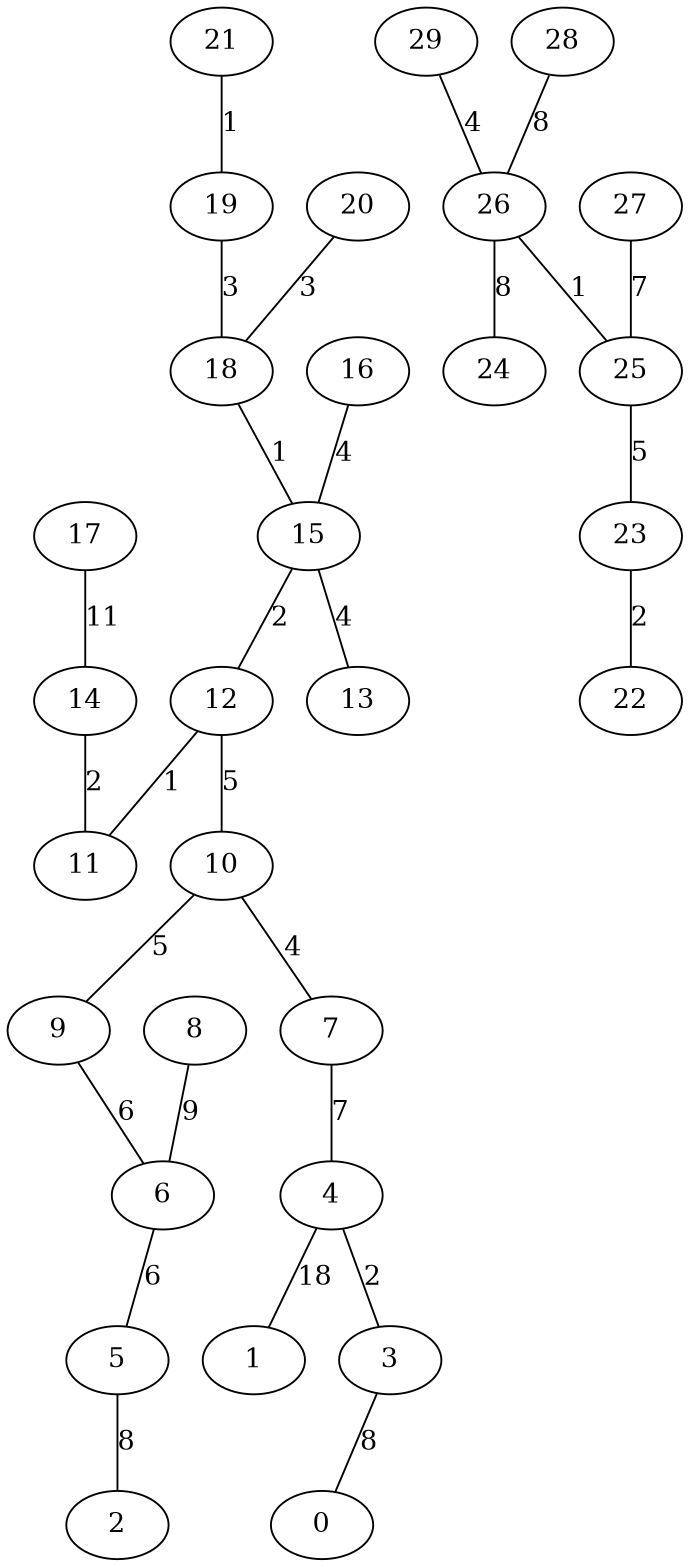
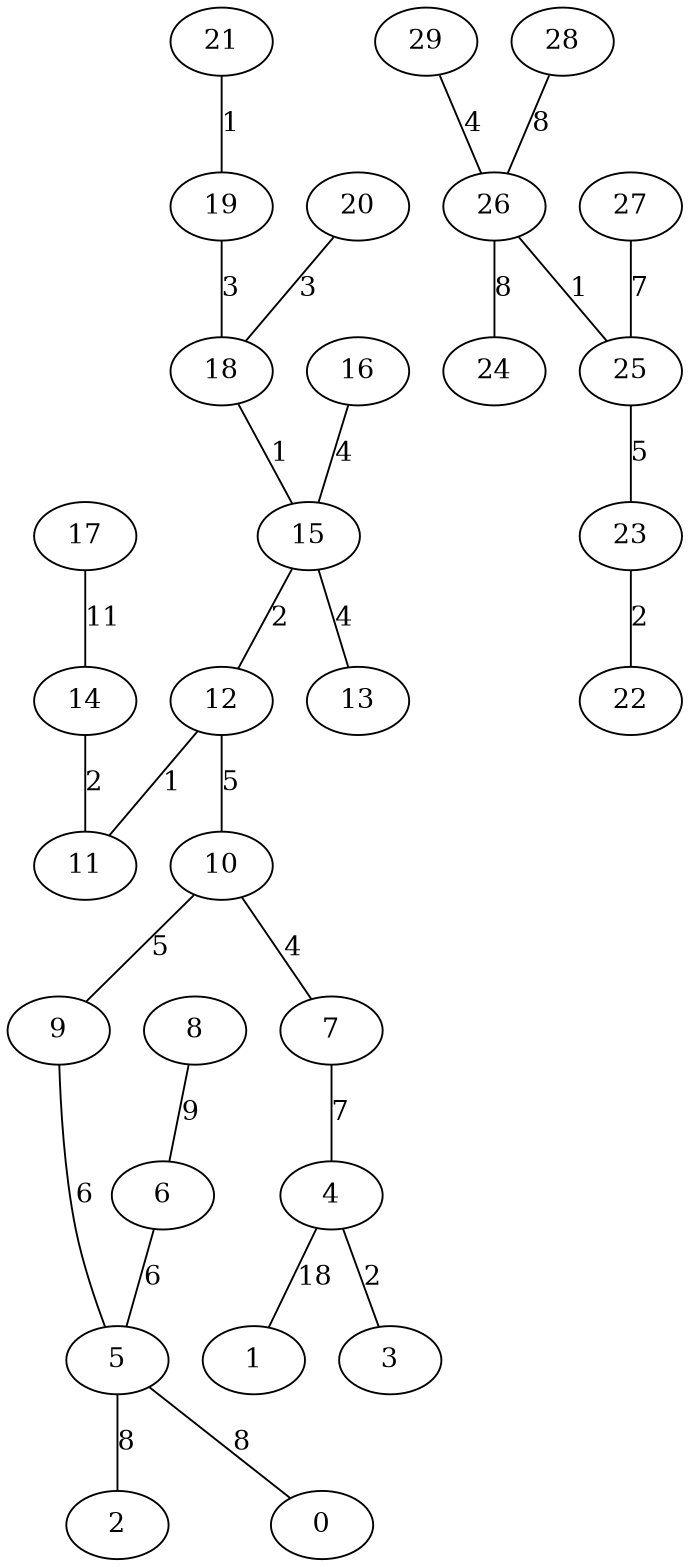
edge "9" -- "6": now "9" -- "5"
edge "3" -- "0": now "5" -- "0"
